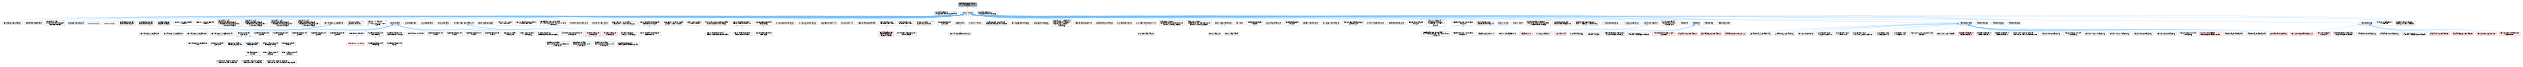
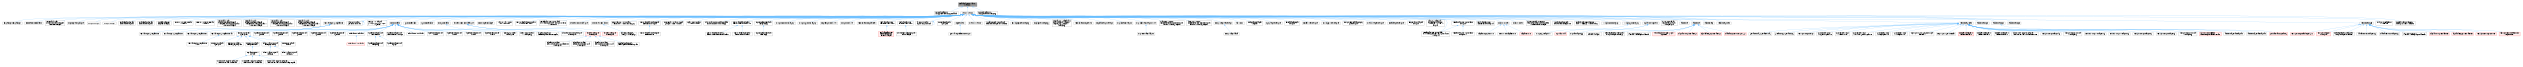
node "FBinaryHeap::Add": removed
